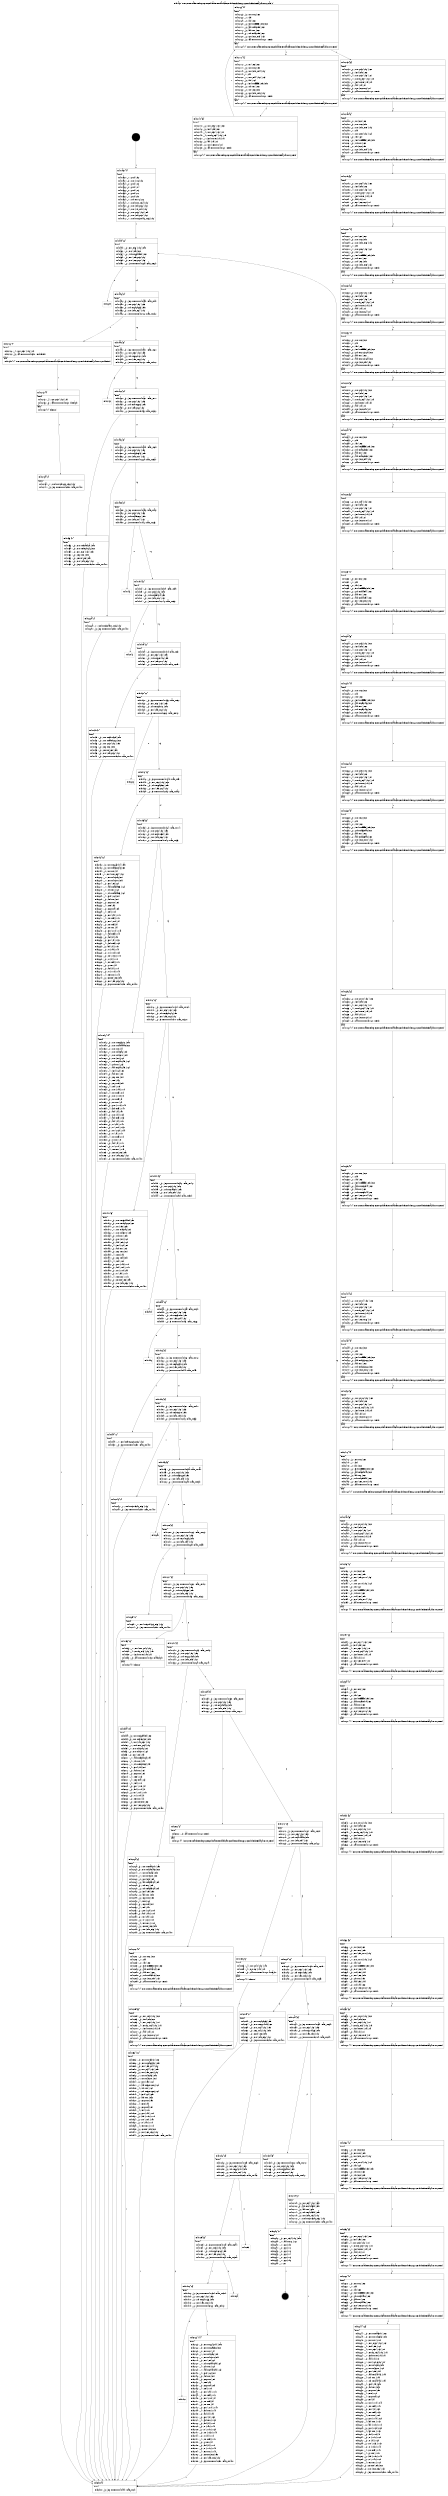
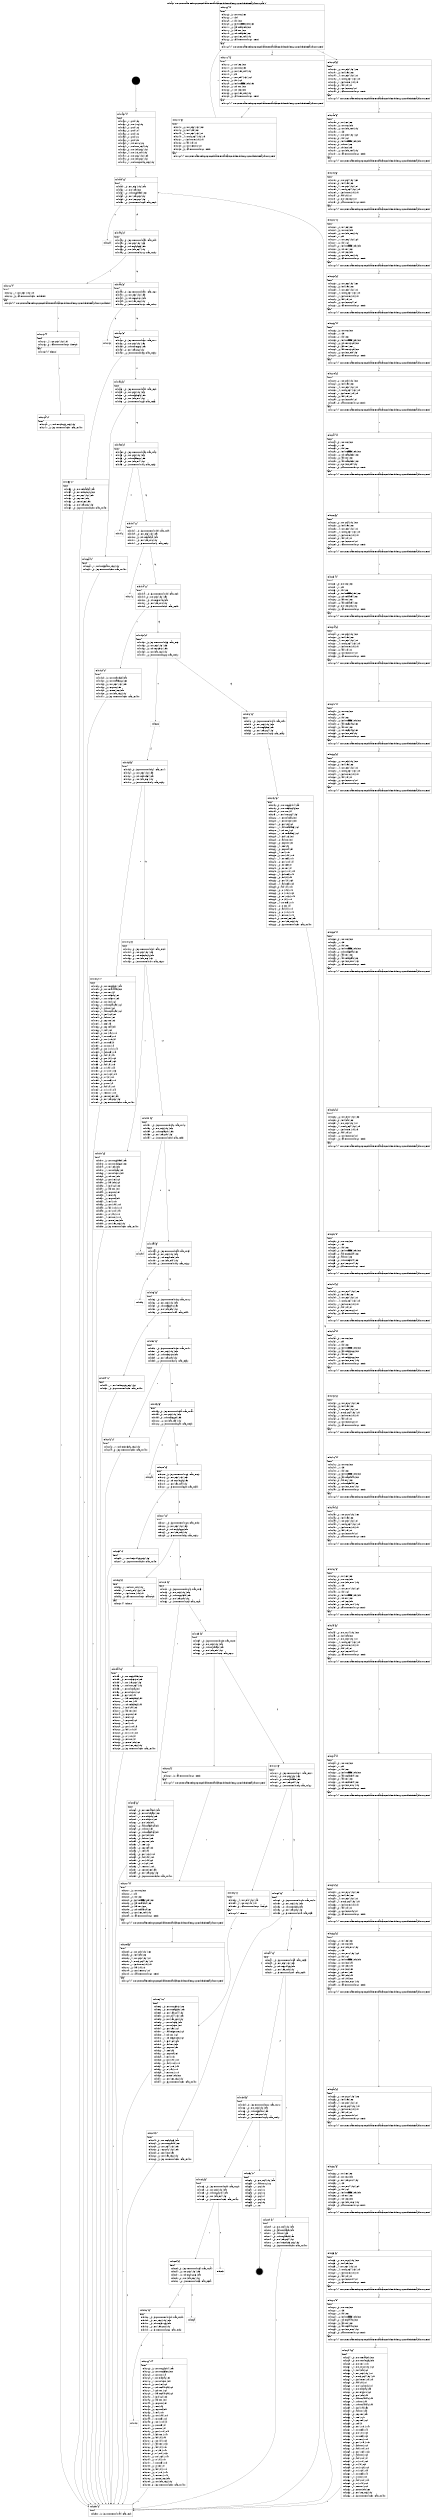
edge "0x401b46 [25]" -> "0x401b5f [25]": now "0x4028c3" -> "0x401b5f [25]"
edge "0x40204f [27]" -> "0x401cd6 [25]": now "0x401cbd [25]" -> "0x401cd6 [25]"
